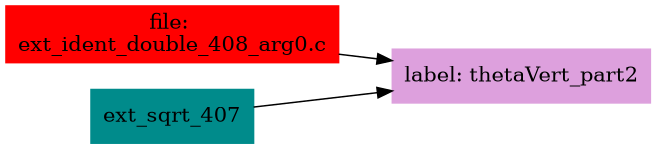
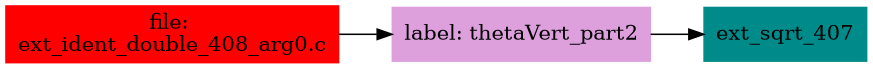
edge "ext_sqrt_407" -> "label: thetaVert_part2": reversed
